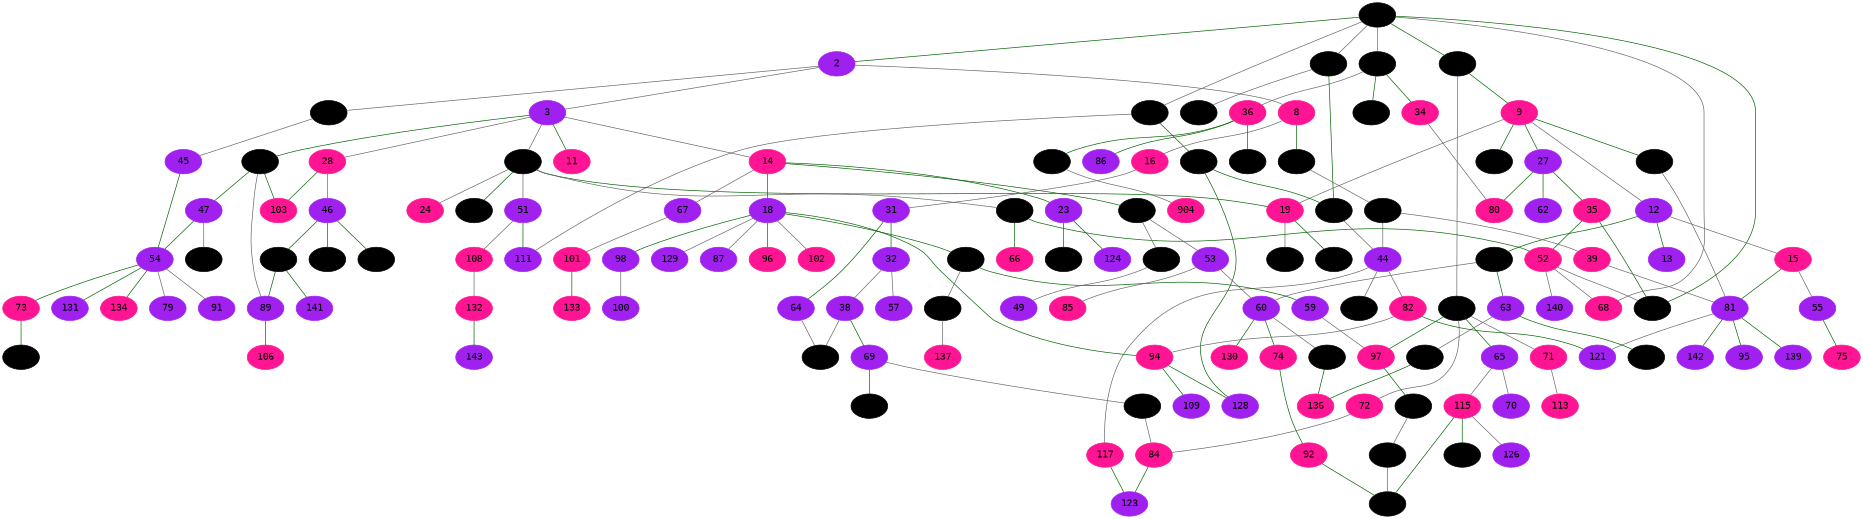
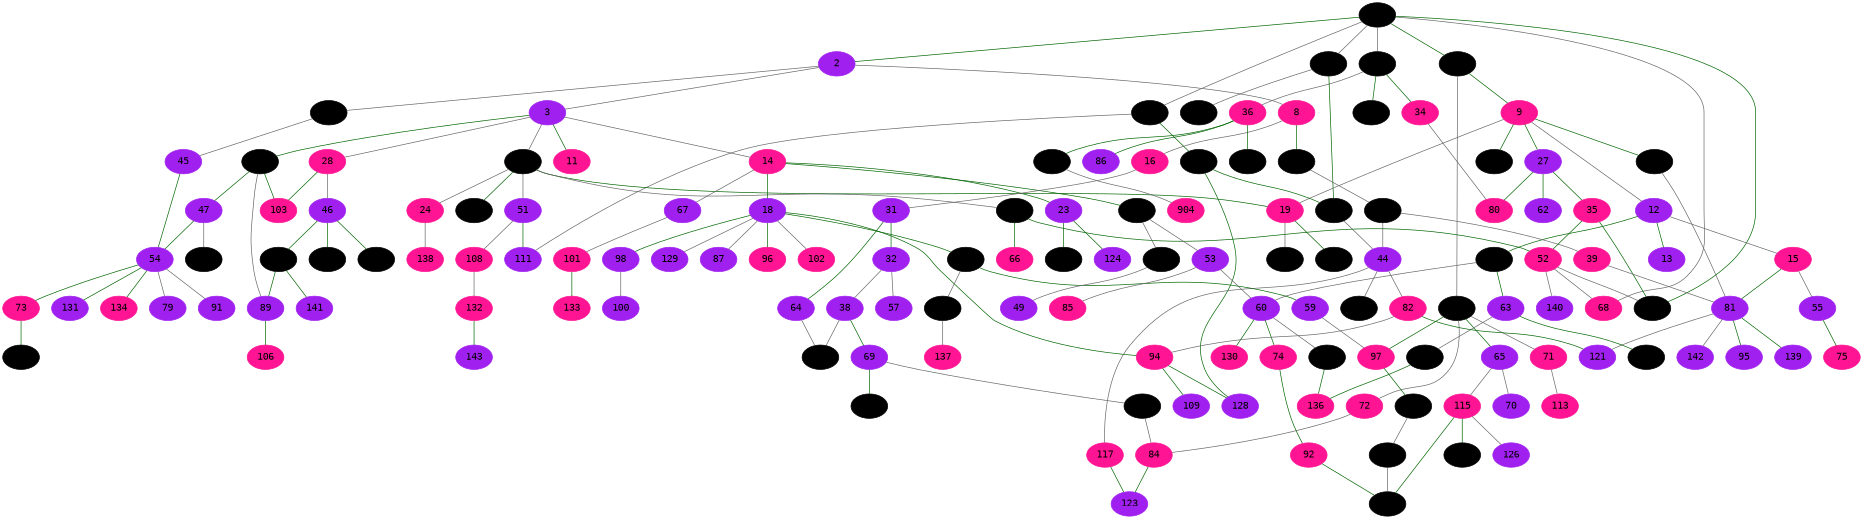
node "138": added
edge "81" -- "142": color darkgreen -> gray40
